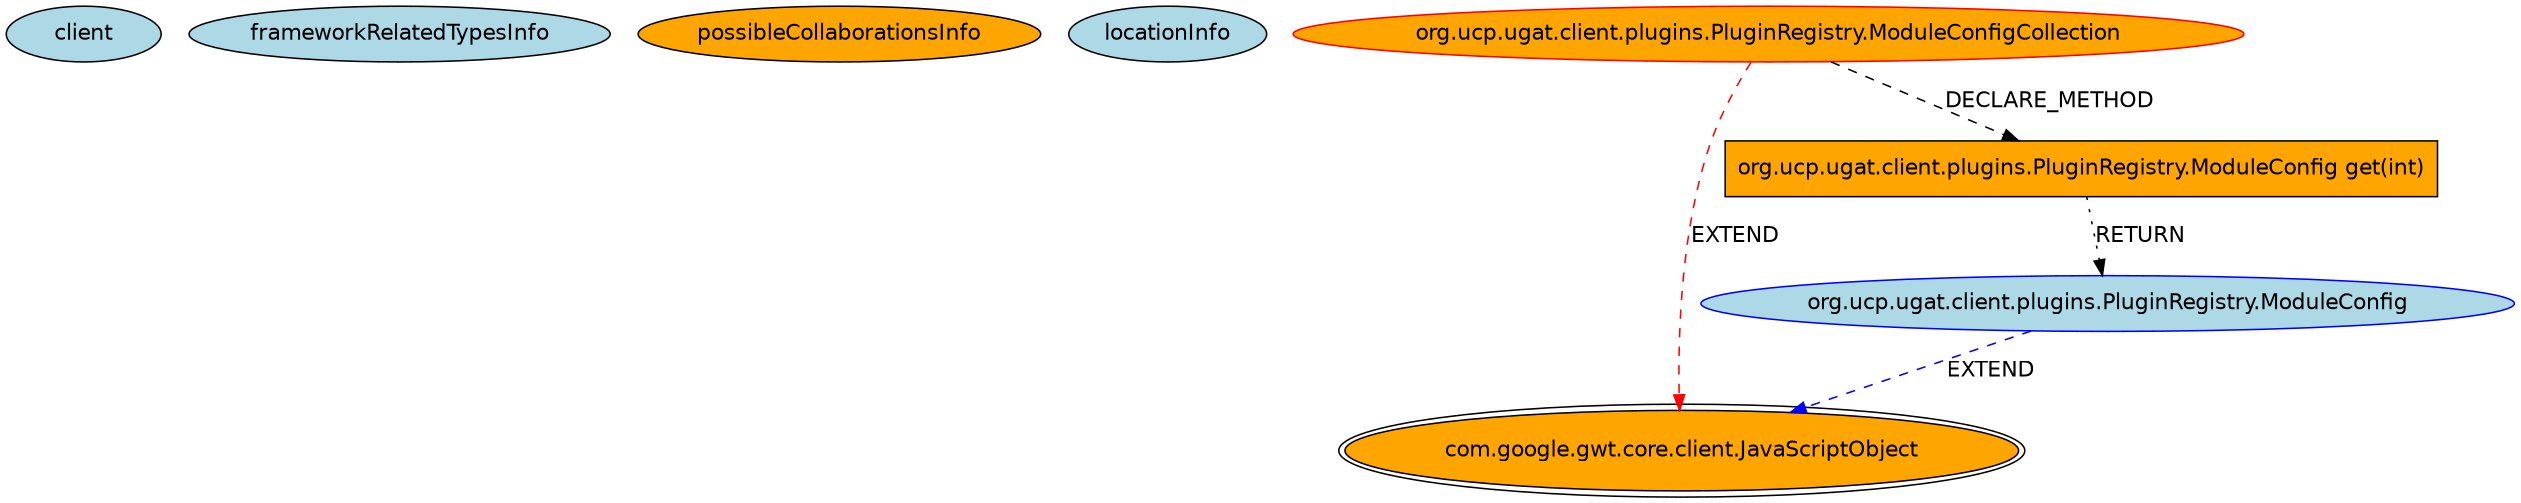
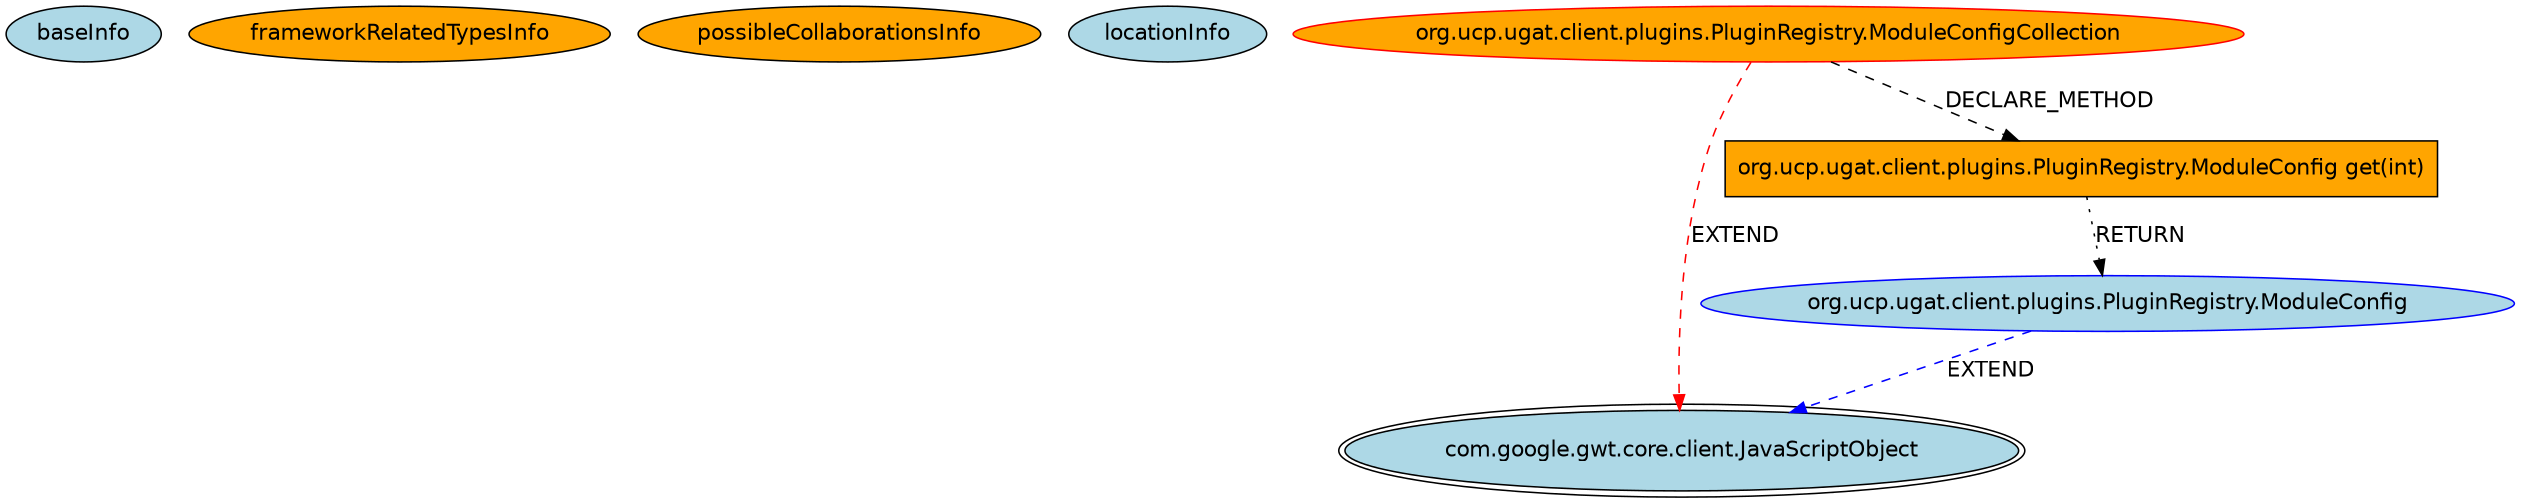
node "client": label "client" -> "baseInfo"
node "frameworkRelatedTypesInfo": fillcolor lightblue -> orange
node "com.google.gwt.core.client.JavaScriptObject": fillcolor orange -> lightblue
